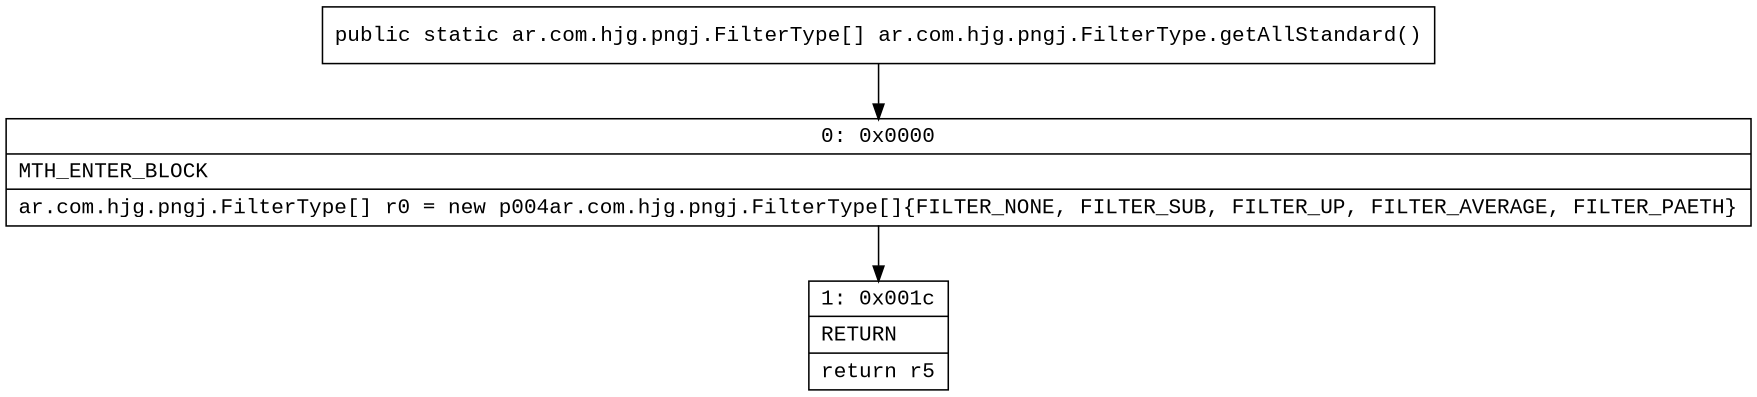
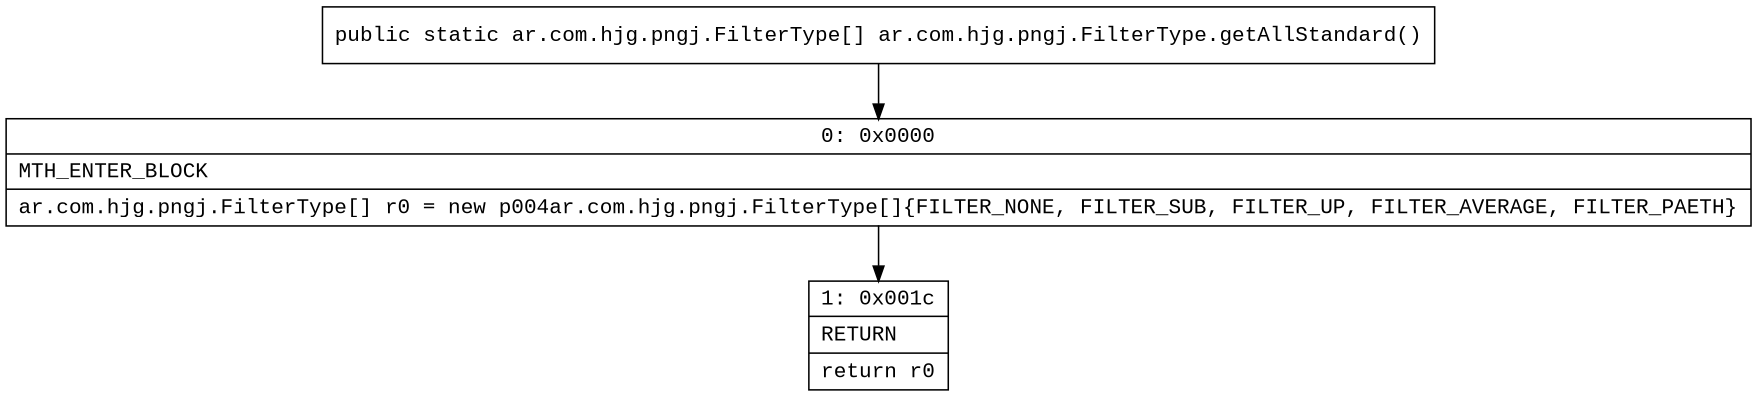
node "1: 0x001c": text "return r5" -> "return r0"
